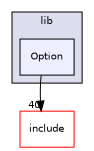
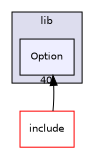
edge "Option" -> "include": reversed
